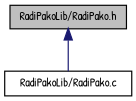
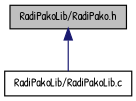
node "RadiPakoLib/RadiPako.c": label "RadiPakoLib/RadiPako.c" -> "RadiPakoLib/RadiPakoLib.c"
